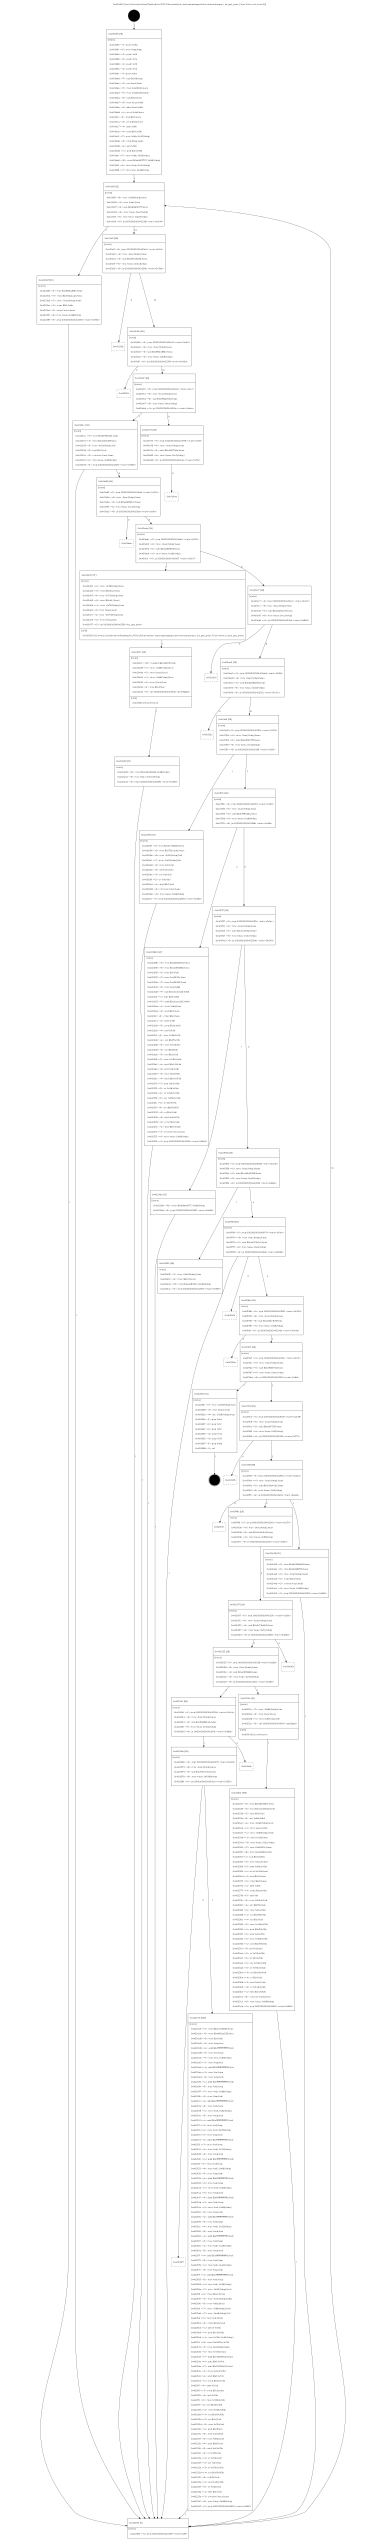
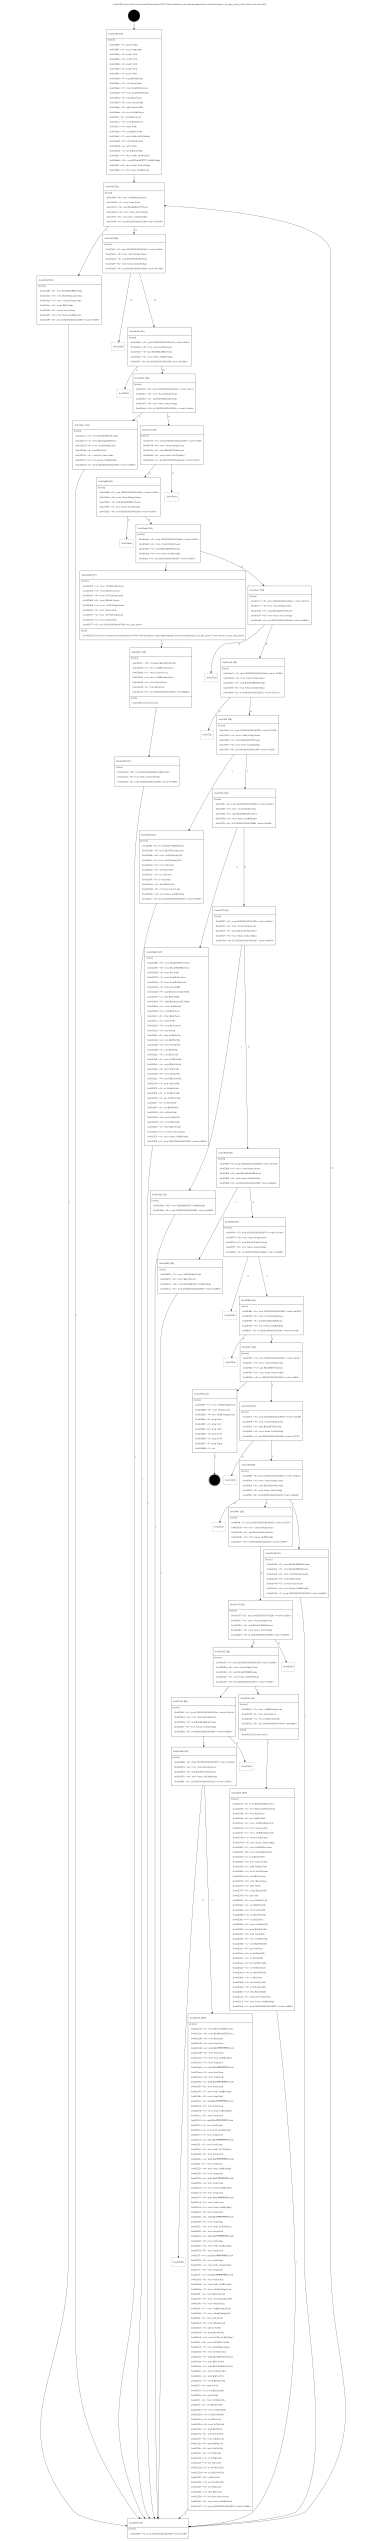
edge "0x40224c [30]" -> "0x401e8f [28]": now "0x401e73 [28]" -> "0x401e8f [28]"
edge "0x401f6f [28]" -> "0x4026f0 [5]": now "0x402635 [28]" -> "0x4026f0 [5]"
